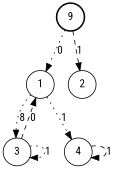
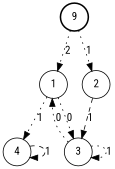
edge "9" -> "2": style dashed -> dotted
edge "9" -> "1": label "0" -> "2"
edge "2" -> "3": added, label "1"
edge "1" -> "3": label "8" -> "0"
edge "3" -> "1": style dashed -> dotted
